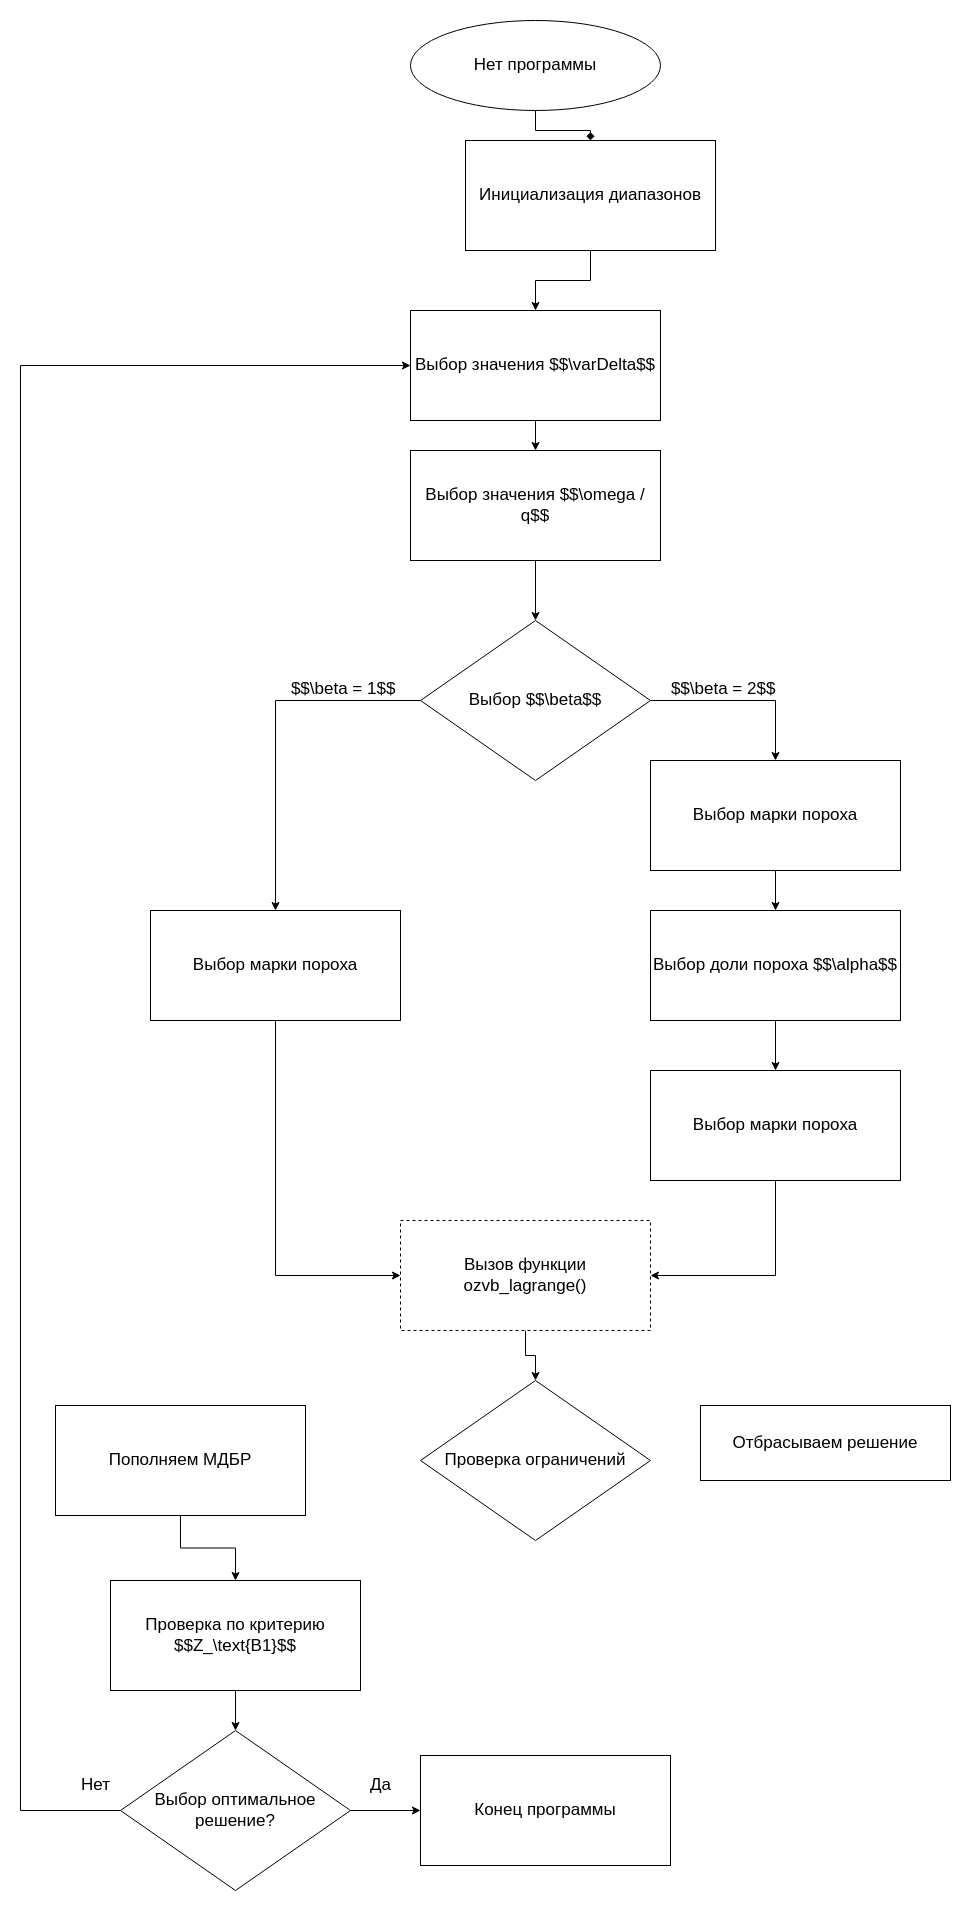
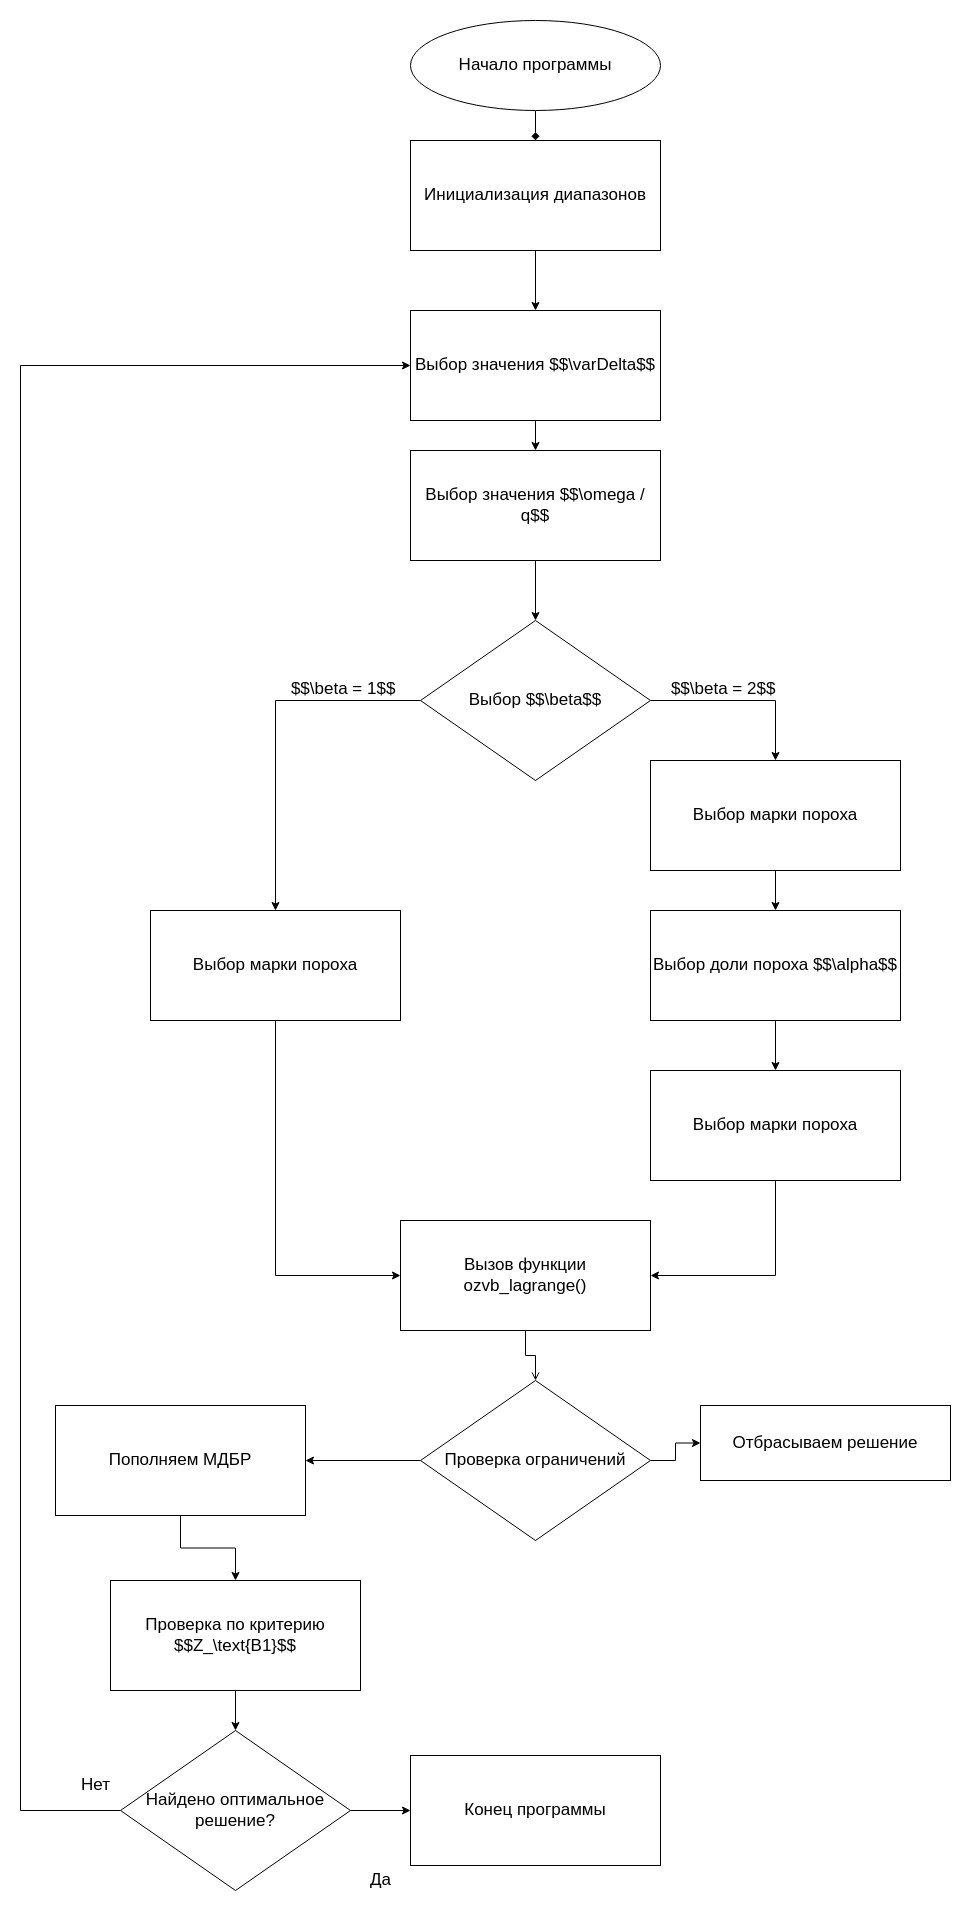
node "Нет программы": label "Нет программы" -> "Начало программы"
node "Инициализация диапазонов": moved (591, 196) -> (536, 196)
node "Вызов функции ozvb_lagrange()": style dashed -> solid
edge "Вызов функции ozvb_lagrange()" -> "Проверка ограничений": arrowhead classic -> open
edge "Проверка ограничений" -> "Отбрасываем решение": added
edge "Проверка ограничений" -> "Пополняем МДБР": added
node "Да": moved (381, 1786) -> (381, 1881)
node "Выбор оптимальное решение?": label "Выбор оптимальное решение?" -> "Найдено оптимальное решение?"
node "Конец программы": moved (546, 1811) -> (536, 1811)
